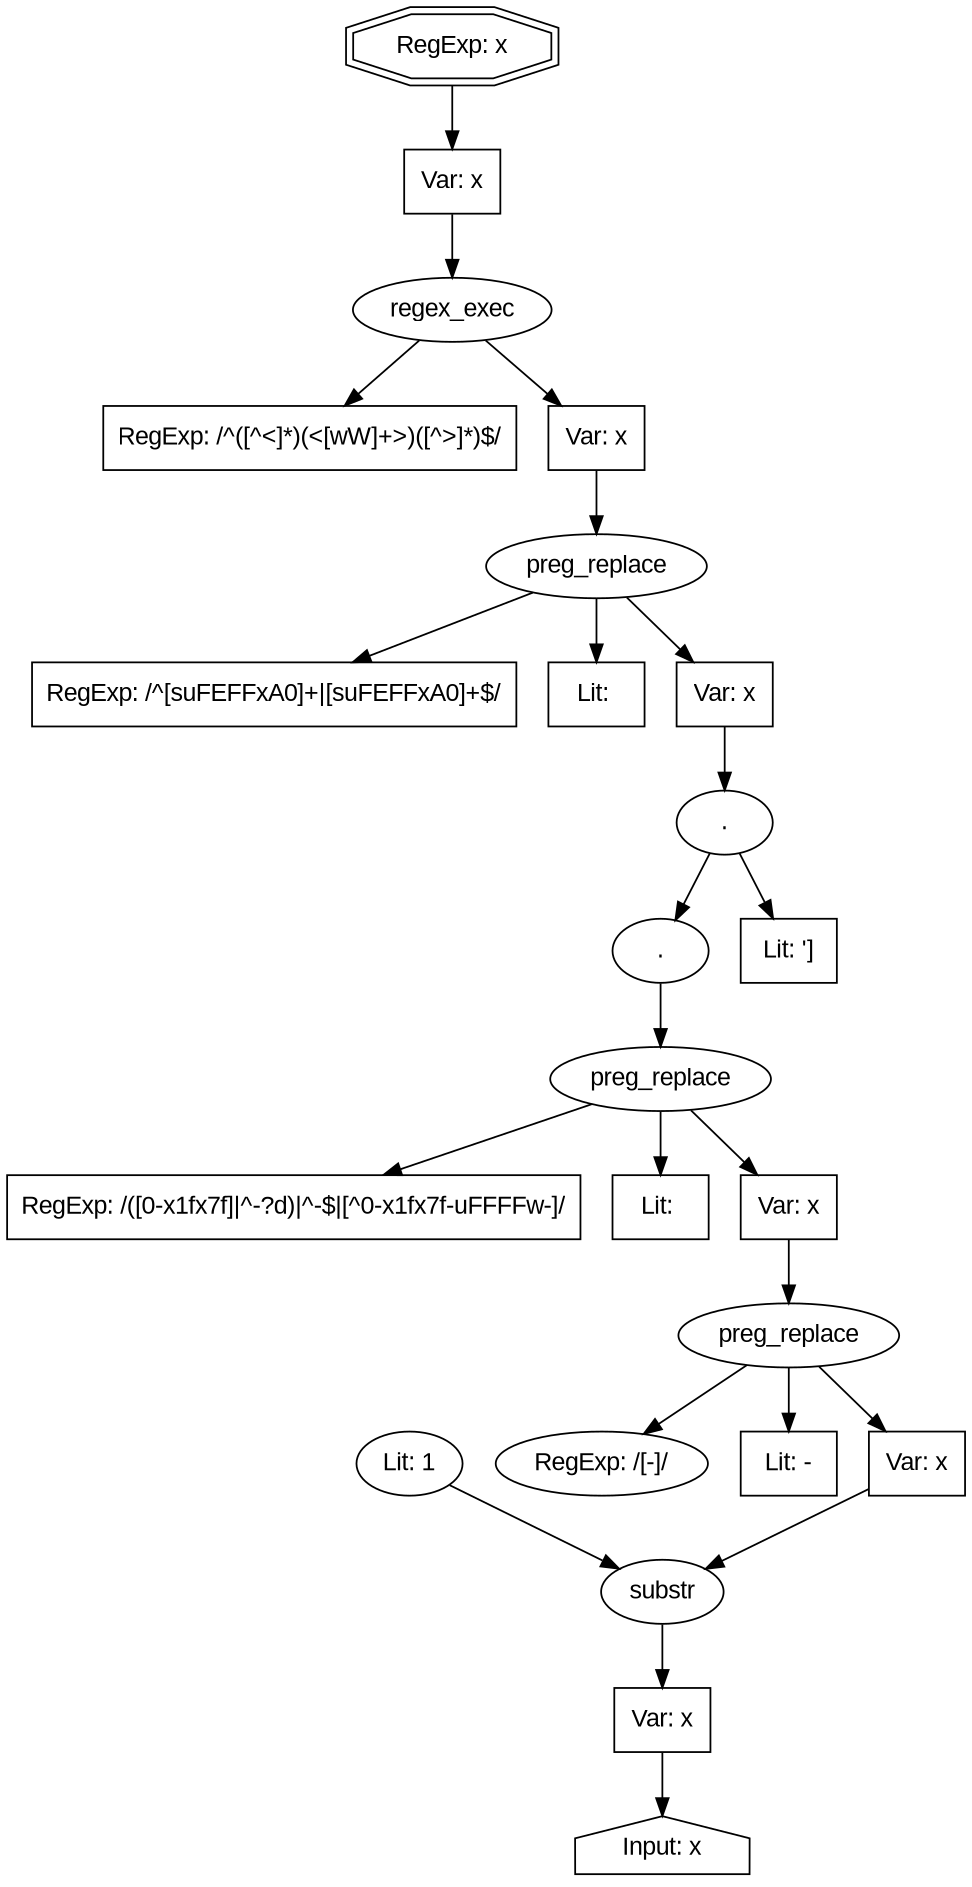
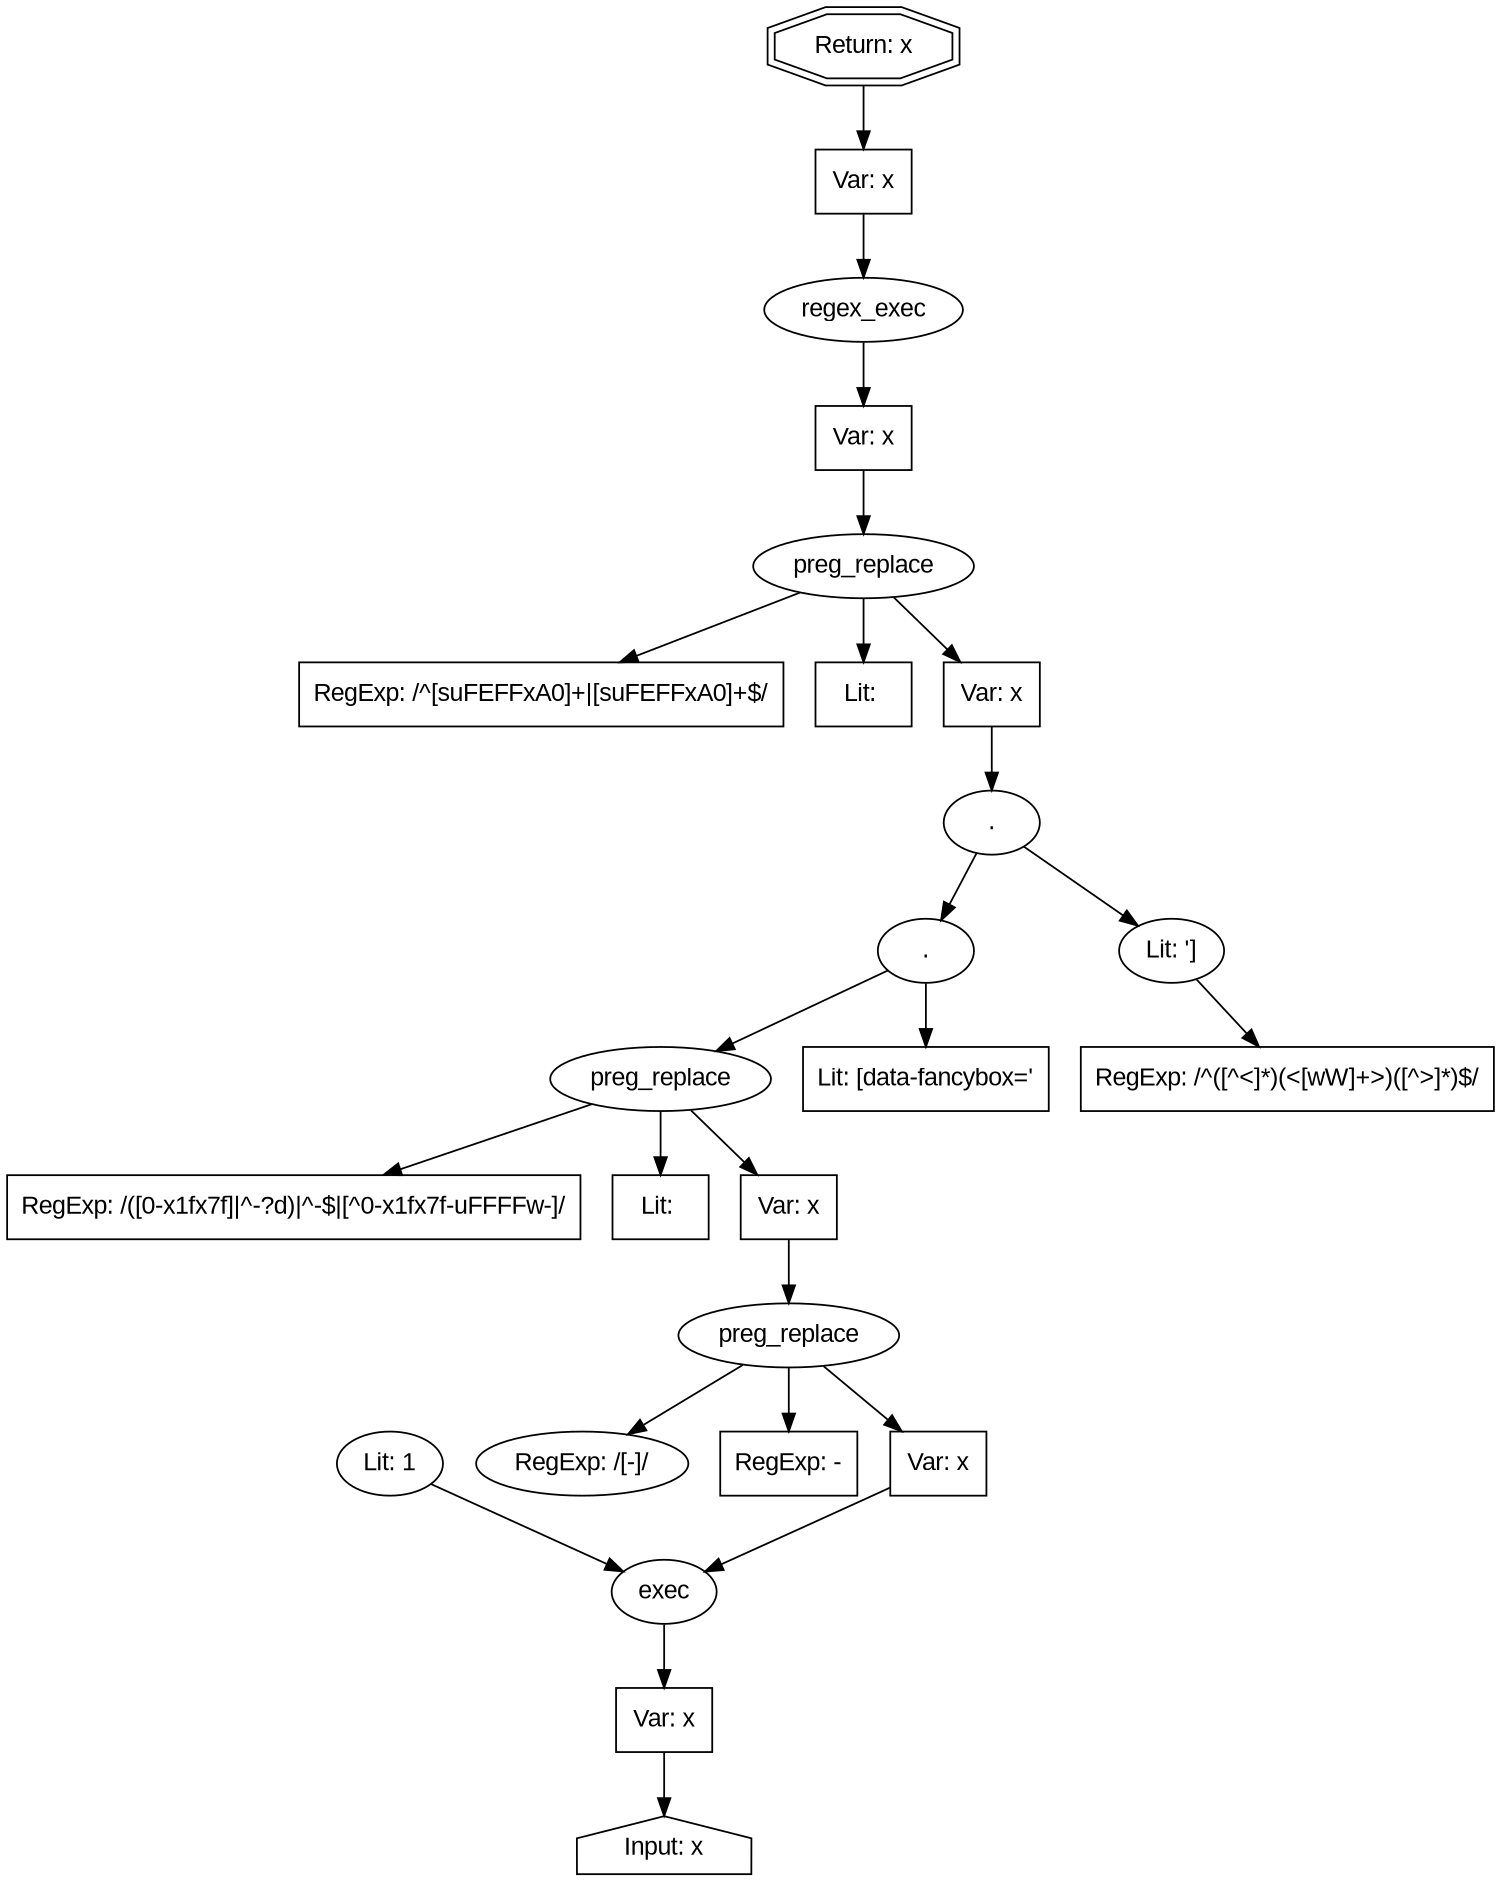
node "RegExp: x": label "RegExp: x" -> "Return: x"
edge "regex_exec" -> "RegExp: /^([^<]*)(<[wW]+>)([^>]*)$/": now "Lit: ']" -> "RegExp: /^([^<]*)(<[wW]+>)([^>]*)$/"
node "Lit: ']": shape box -> ellipse
node "Lit: [data-fancybox='": added
node "Lit: -": label "Lit: -" -> "RegExp: -"
node "substr": label "substr" -> "exec"
